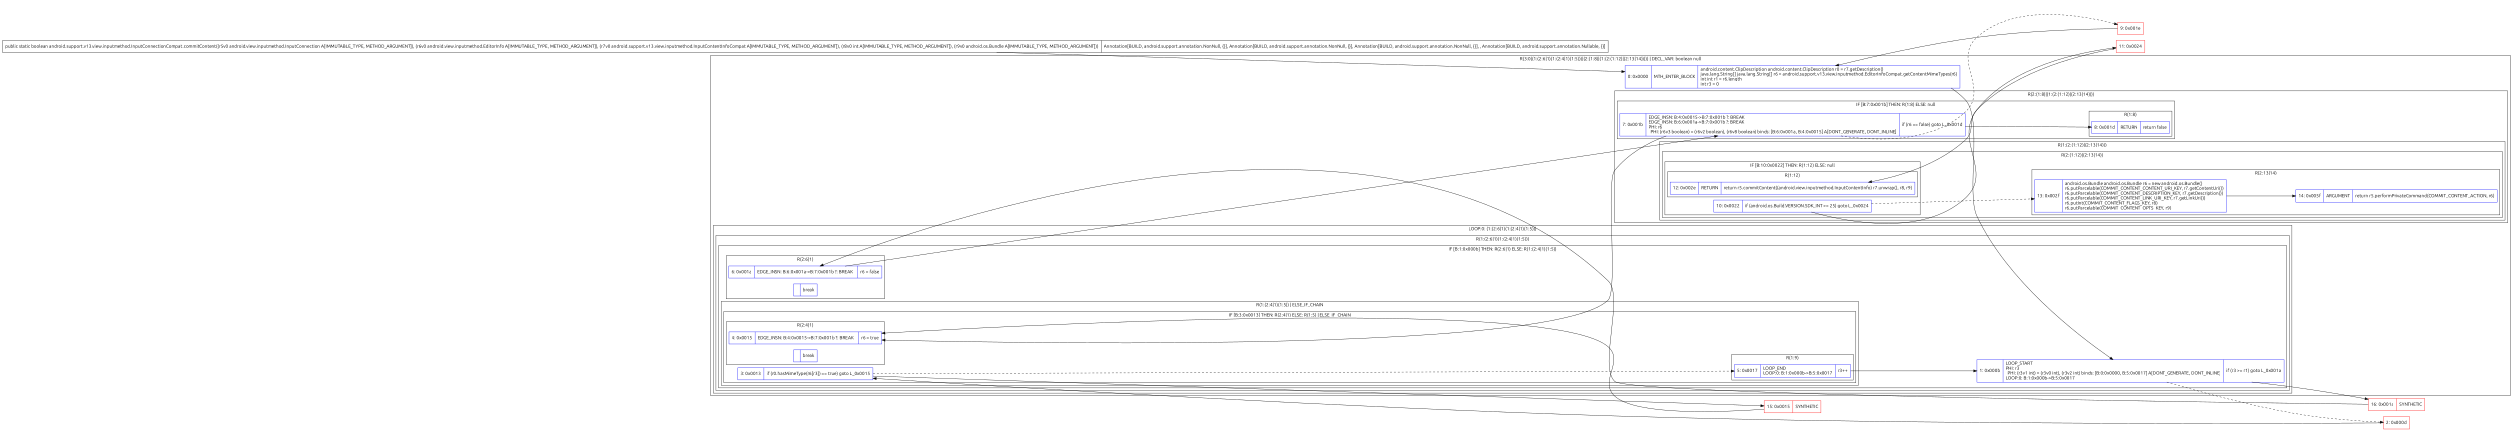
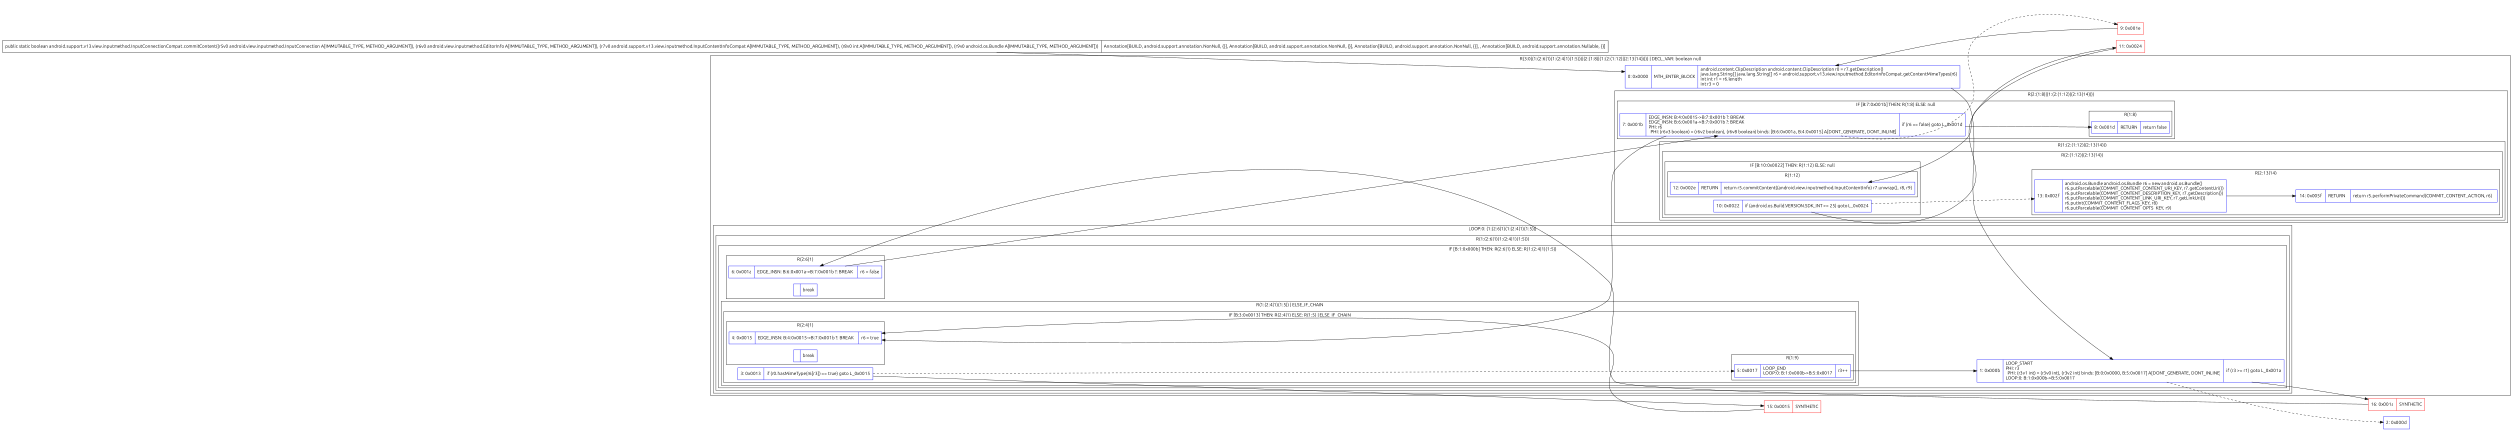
node "14: 0x005f": text "ARGUMENT" -> "RETURN"
edge "2: 0x000d" -> "3: 0x0013": removed
node "2: 0x000d": color red -> blue
